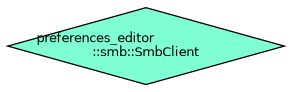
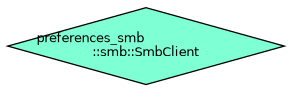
node "preferences_editor ::smb::SmbClient": label "preferences_editor ::smb::SmbClient" -> "preferences_smb ::smb::SmbClient"
